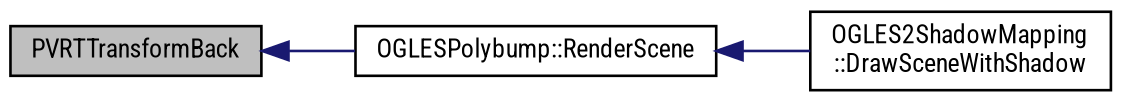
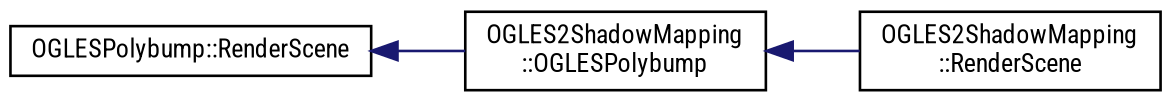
node "PVRTTransformBack": removed
node "OGLES2ShadowMapping ::DrawSceneWithShadow": label "OGLES2ShadowMapping ::DrawSceneWithShadow" -> "OGLES2ShadowMapping ::OGLESPolybump"
node "OGLES2ShadowMapping ::RenderScene": added
